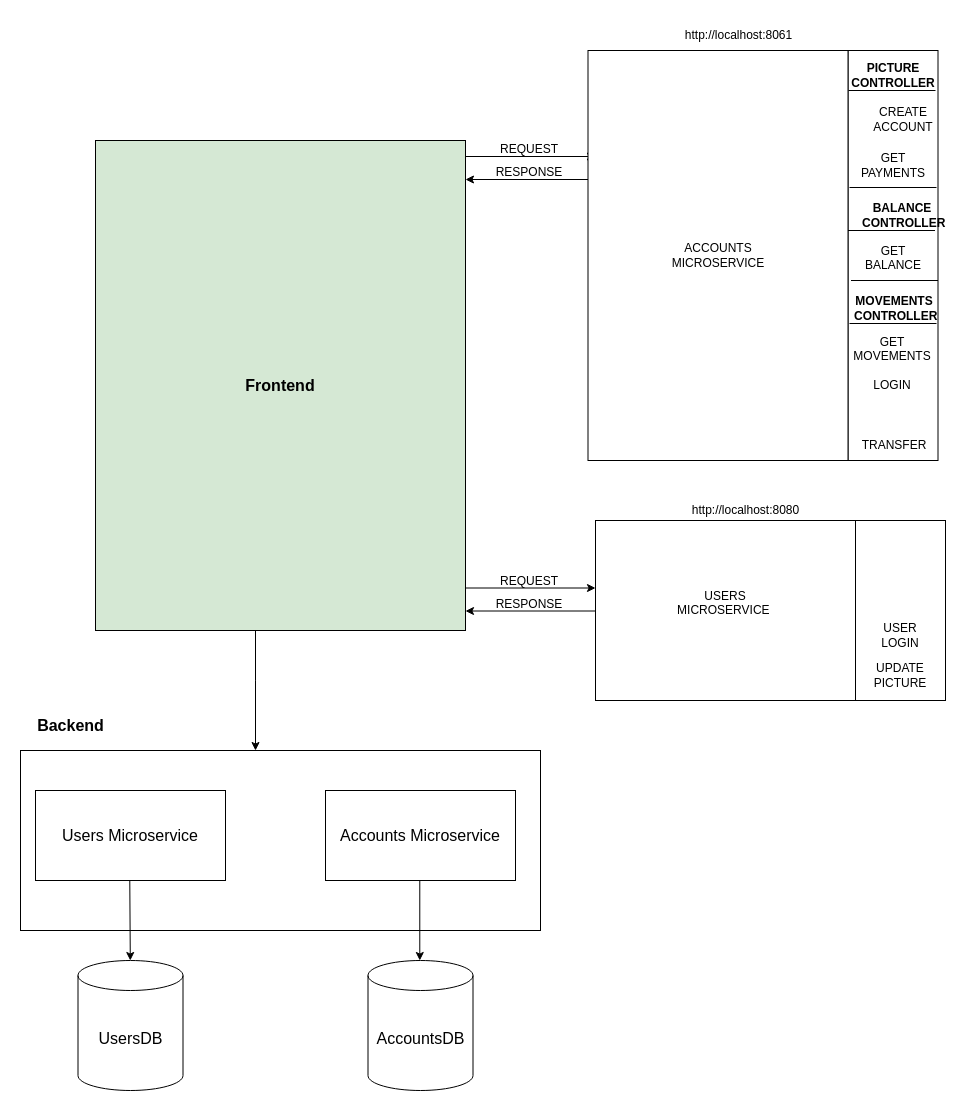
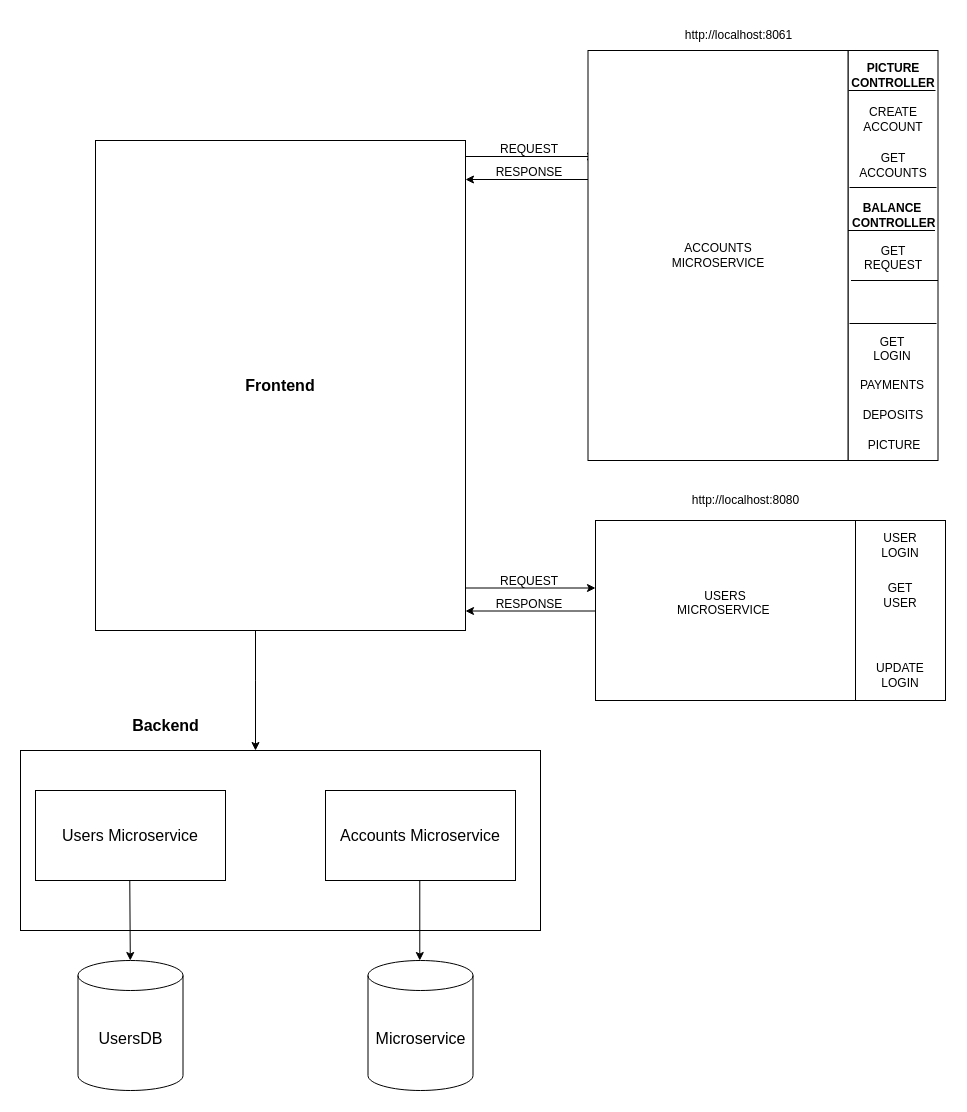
node "CREATE ACCOUNT": moved (903, 120) -> (893, 120)
node "GET PAYMENTS": label "GET PAYMENTS" -> "GET ACCOUNTS"
node "BALANCE CONTROLLER": moved (903, 216) -> (893, 216)
node "GET BALANCE": label "GET BALANCE" -> "GET REQUEST"
node "MOVEMENTS CONTROLLER": removed
node "GET MOVEMENTS": label "GET MOVEMENTS" -> "GET LOGIN"
node "Frontend": fillcolor #d5e8d4 -> #ffffff
node "LOGIN": label "LOGIN" -> "PAYMENTS"
node "DEPOSITS": added
node "TRANSFER": label "TRANSFER" -> "PICTURE"
node "http://localhost:8080": moved (746, 511) -> (746, 501)
node "GET USER": added
node "USER LOGIN": moved (901, 636) -> (901, 546)
node "UPDATE PICTURE": label "UPDATE PICTURE" -> "UPDATE LOGIN"
node "Backend": moved (71, 726) -> (166, 726)
node "AccountsDB": label "AccountsDB" -> "Microservice"
